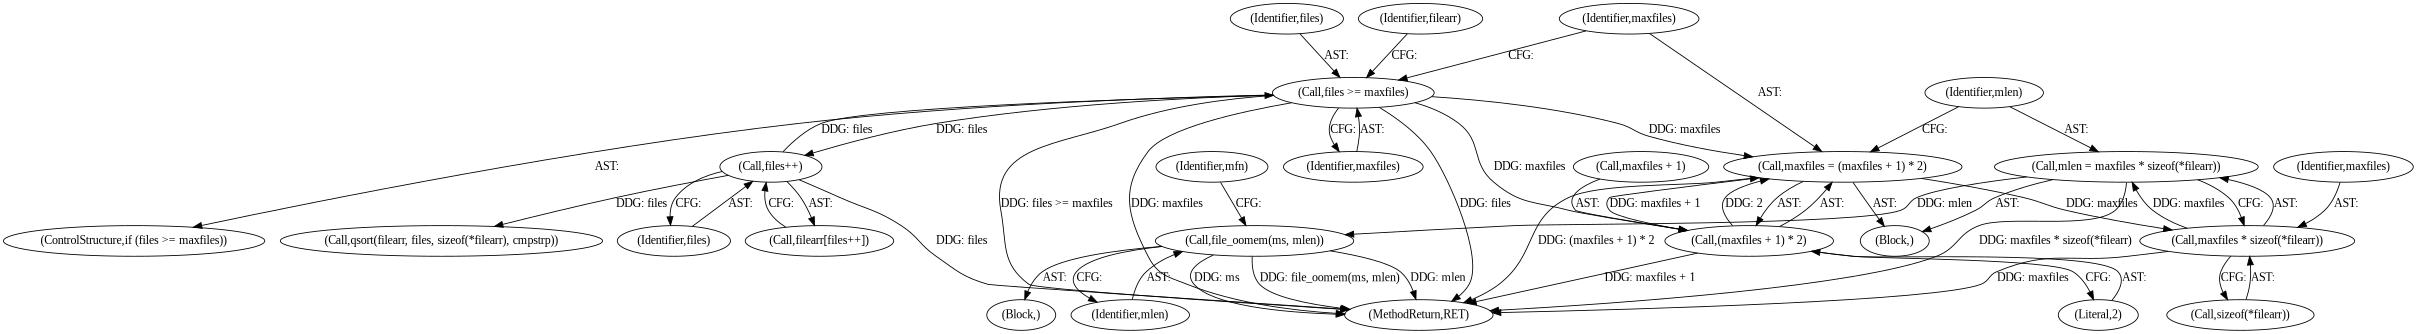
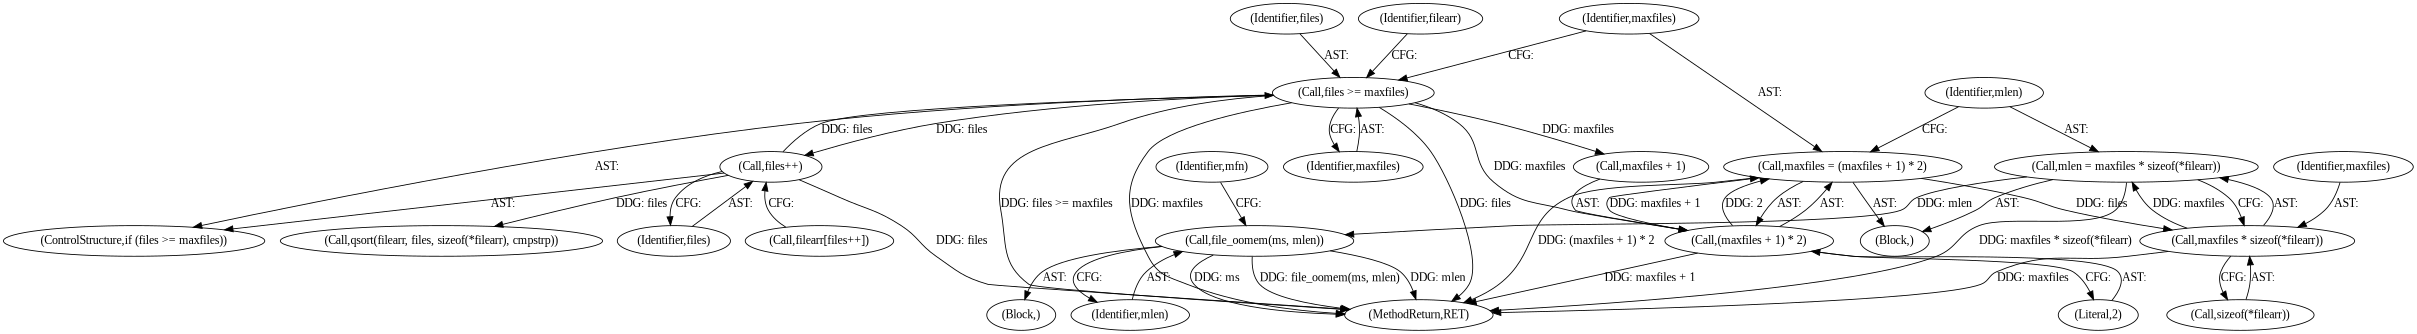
edge "(Call,files >= maxfiles)" -> "(Call,maxfiles = (maxfiles + 1) * 2)": now "(Call,files >= maxfiles)" -> "(Call,maxfiles + 1)"
edge "(Call,files++)" -> "(Call,filearr[files++])": now "(Call,files++)" -> "(ControlStructure,if (files >= maxfiles))"
edge "(Call,maxfiles = (maxfiles + 1) * 2)" -> "(Call,maxfiles * sizeof(*filearr))": label "DDG: maxfiles" -> "DDG: files"
